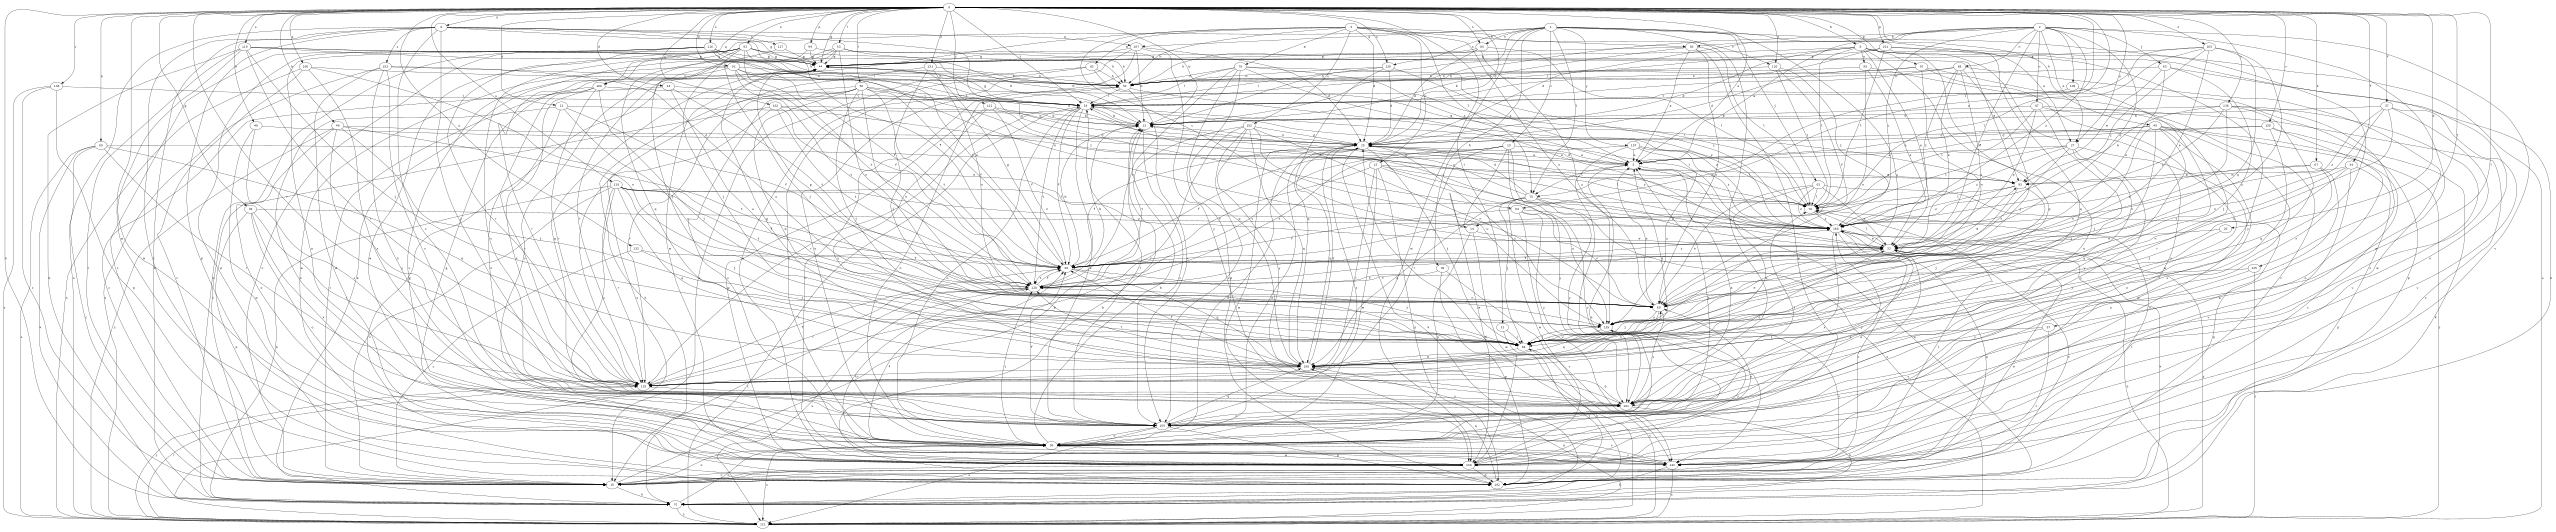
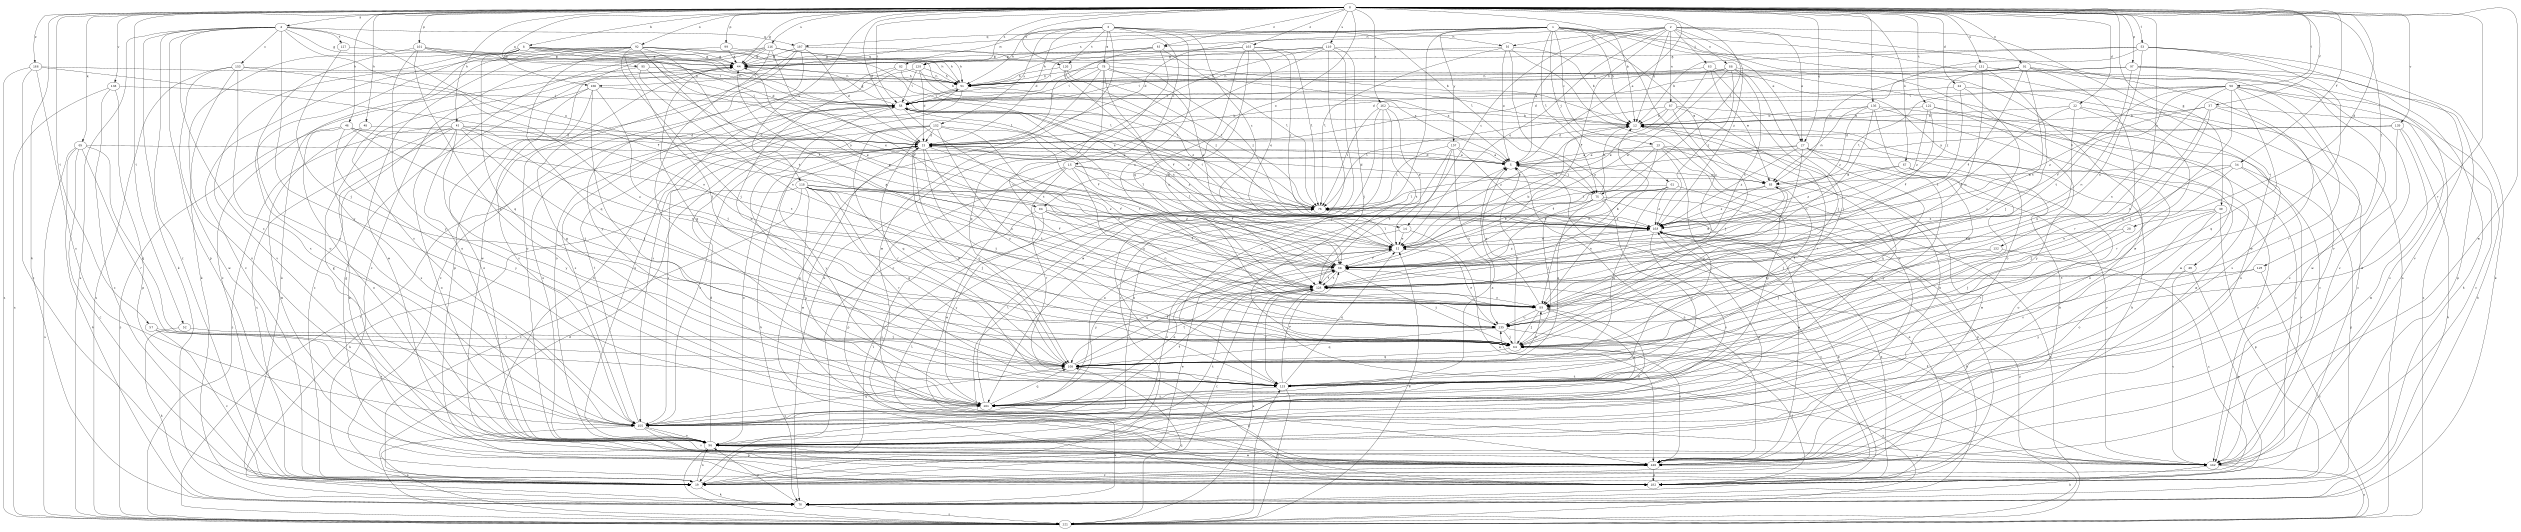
node "149": removed
edge "15" -> "96": now "15" -> "148"
edge "97" -> "70": added, label "k"
